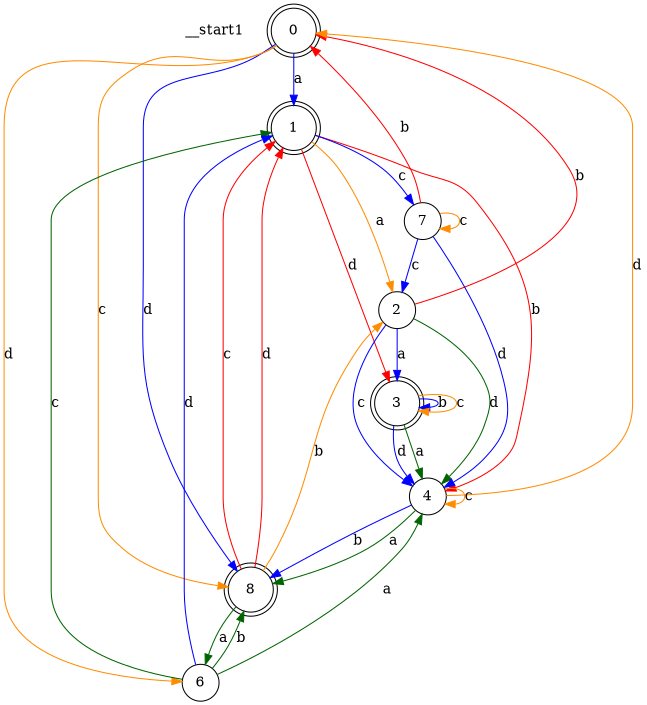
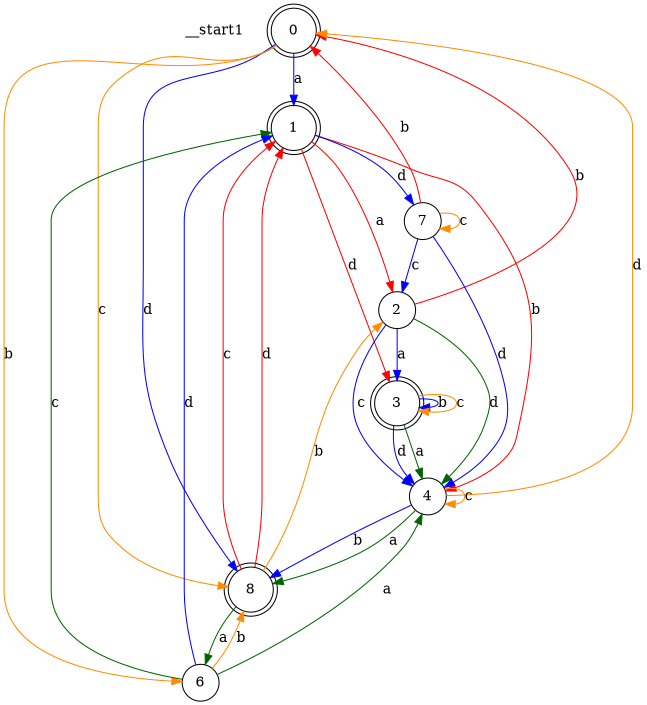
edge "1" -> "7": label "c" -> "d"
edge "1" -> "2": color darkorange -> red
edge "0" -> "6": label "d" -> "b"
edge "6" -> "8": color darkgreen -> darkorange
